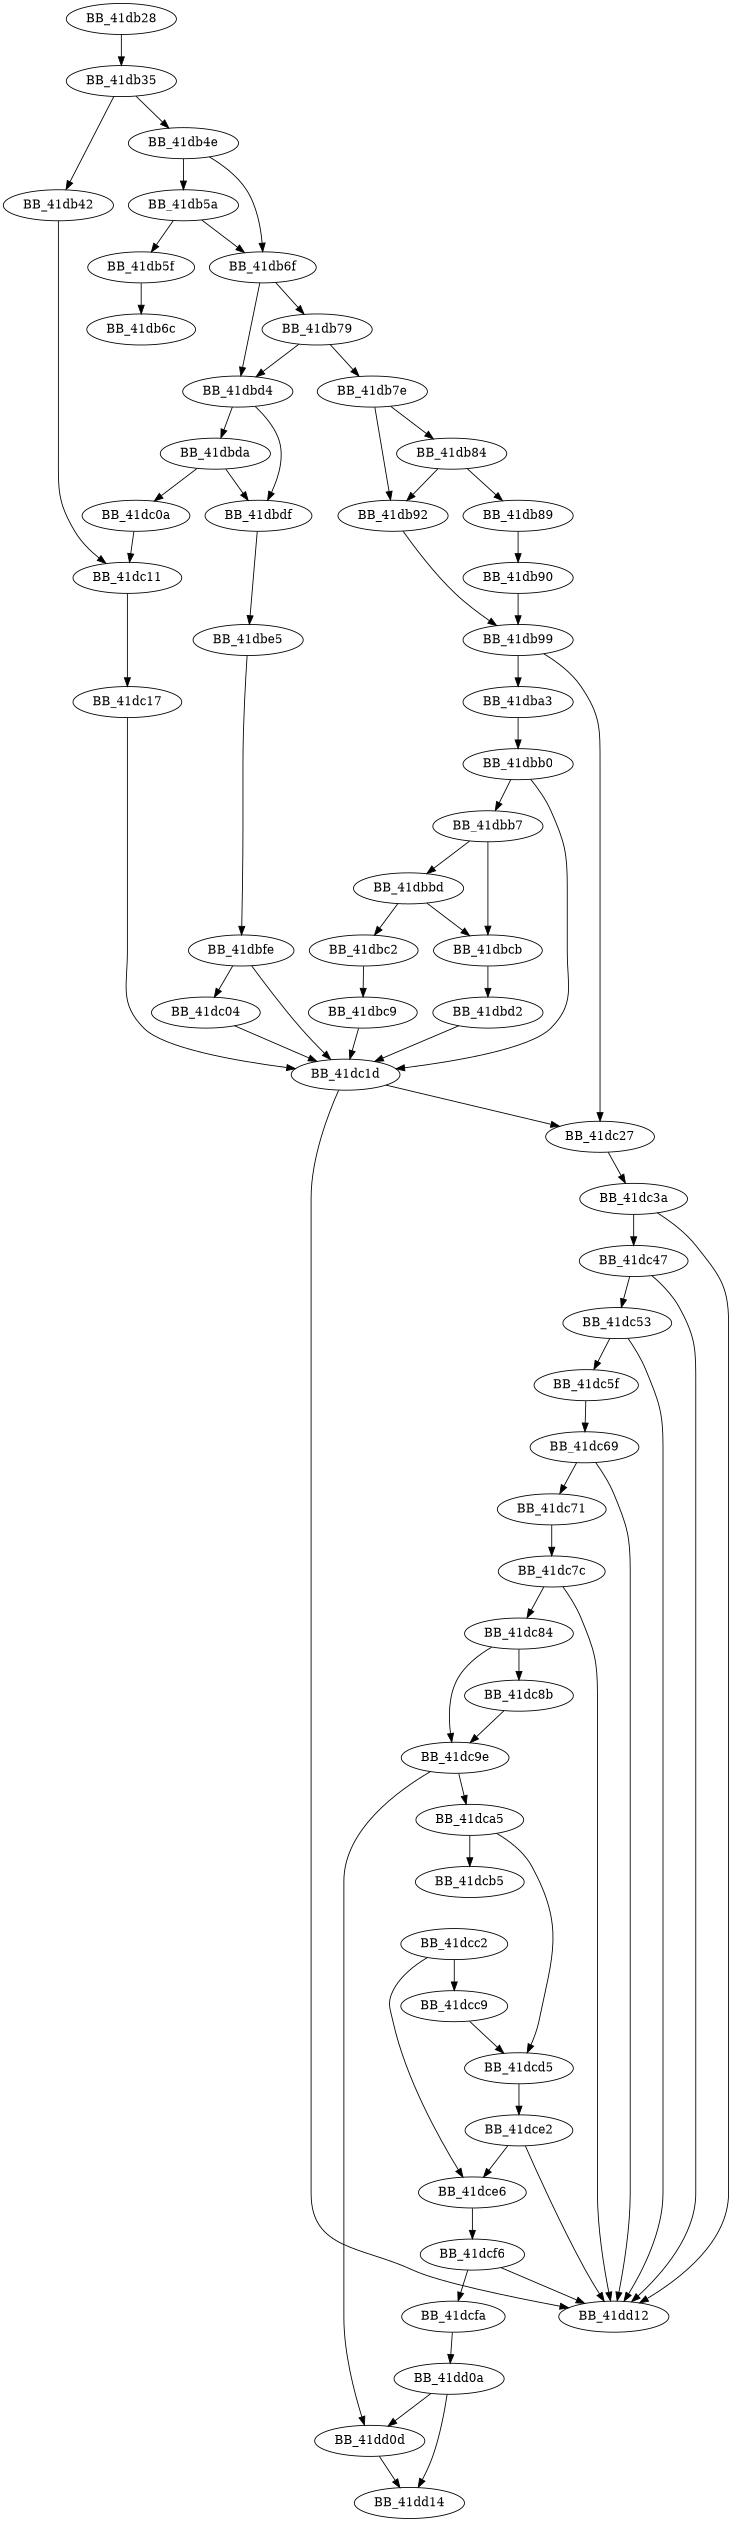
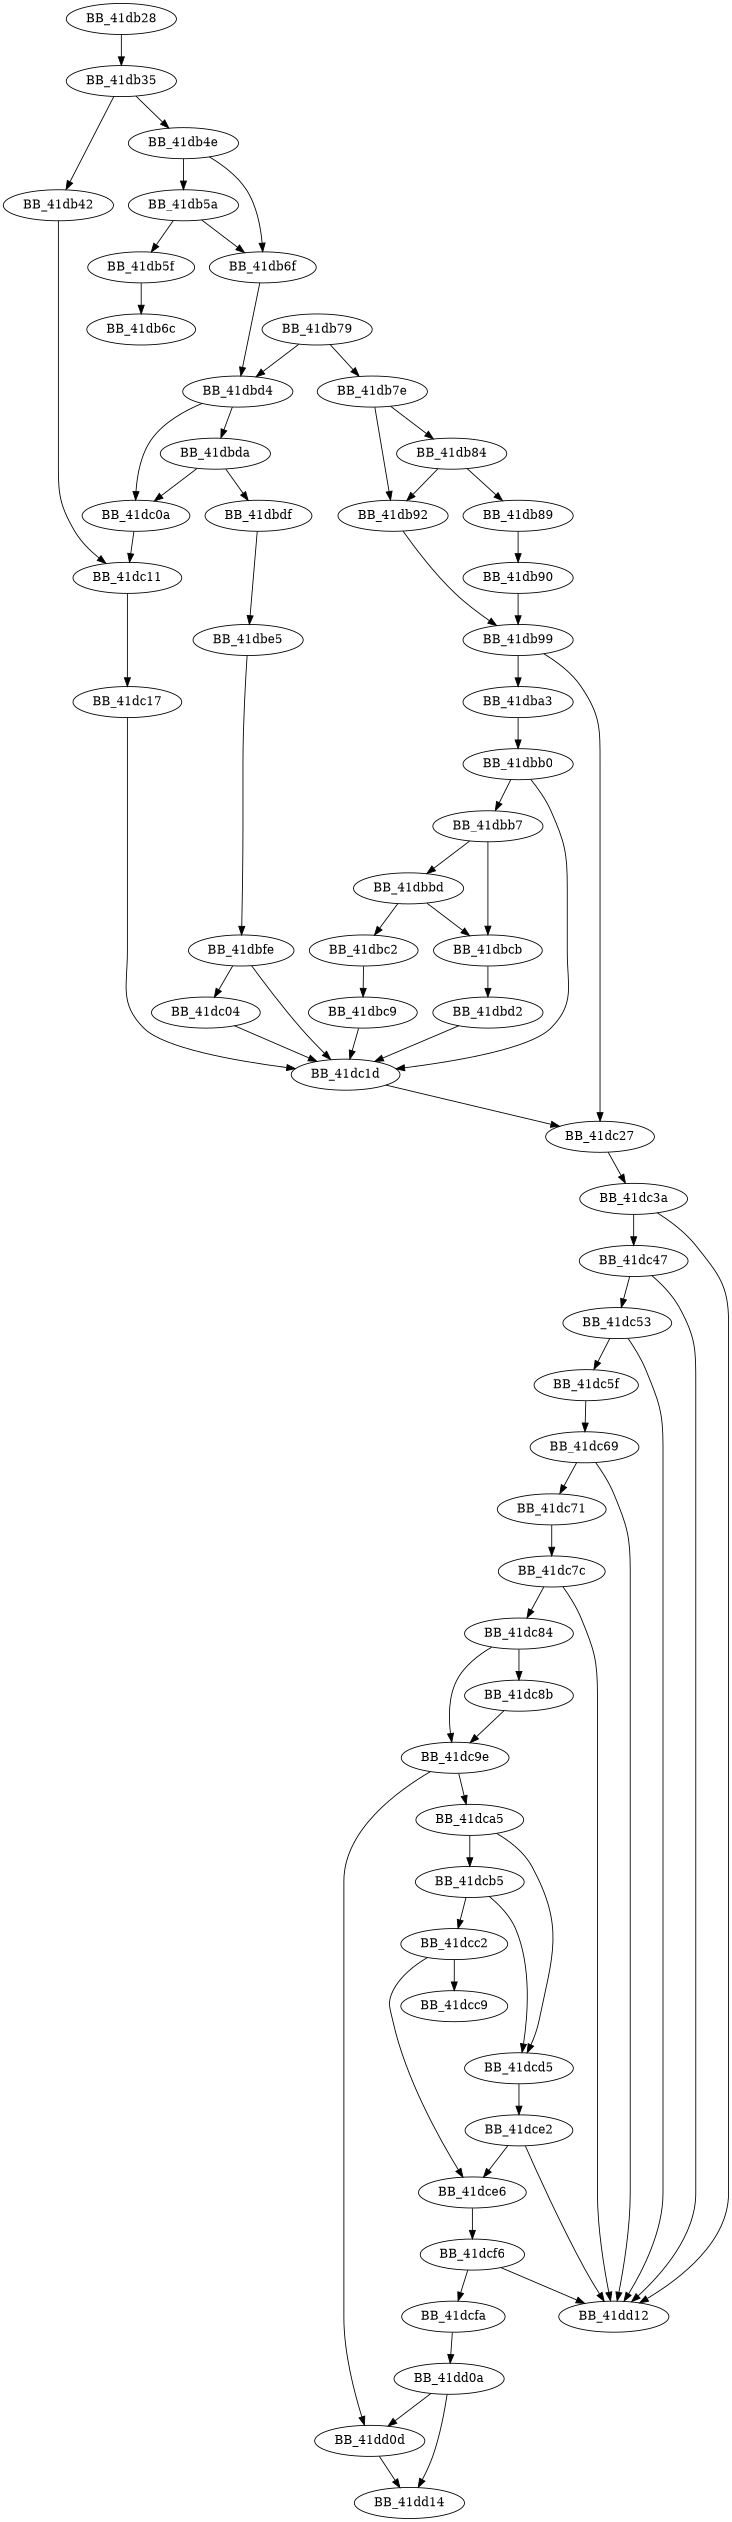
edge "BB_41db6f" -> "BB_41db79": removed
edge "BB_41dbd4" -> "BB_41dbdf": now "BB_41dbd4" -> "BB_41dc0a"
edge "BB_41dc1d" -> "BB_41dd12": removed
edge "BB_41dcb5" -> "BB_41dcc2": added
edge "BB_41dcc9" -> "BB_41dcd5": now "BB_41dcb5" -> "BB_41dcd5"
